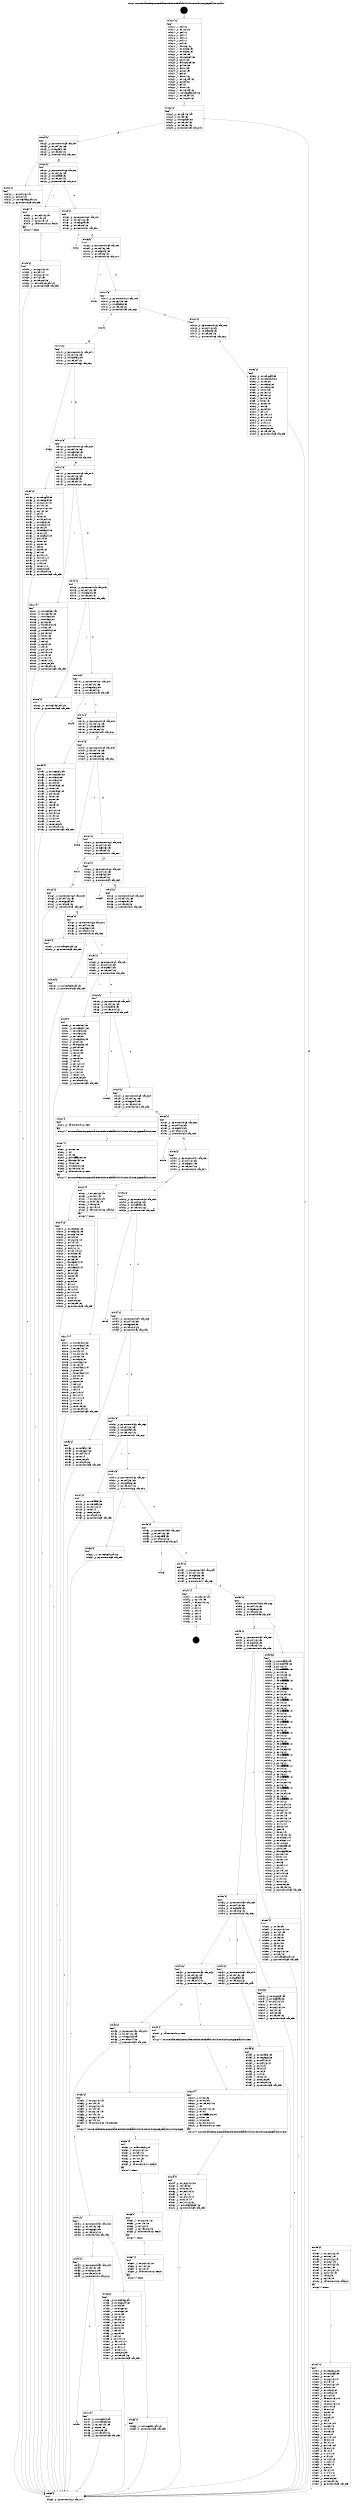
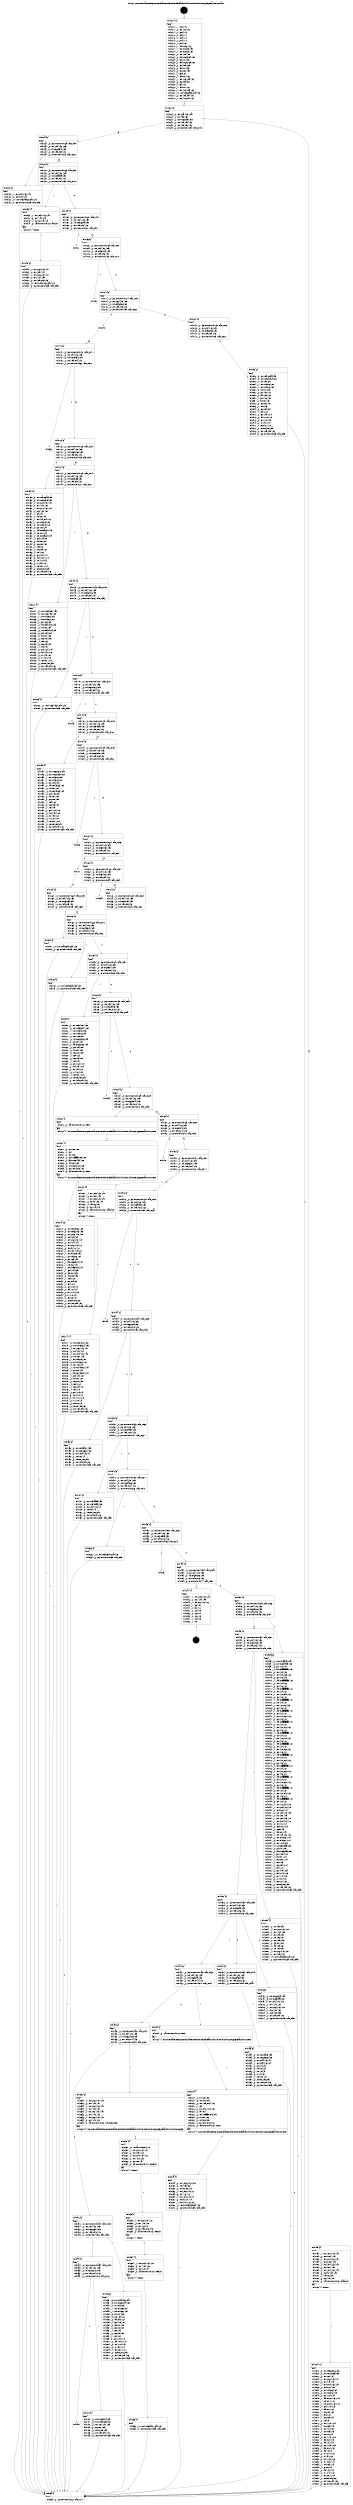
edge "0x401864 [28]" -> "0x4025fb [5]": now "0x401ec9 [15]" -> "0x4025fb [5]"
